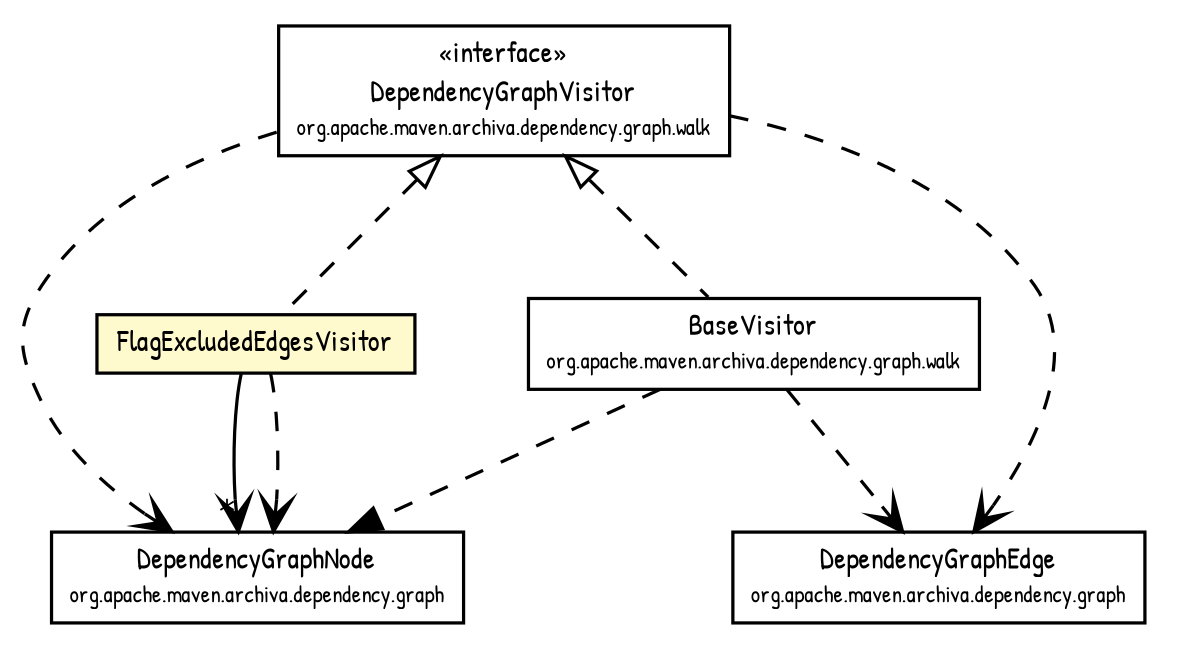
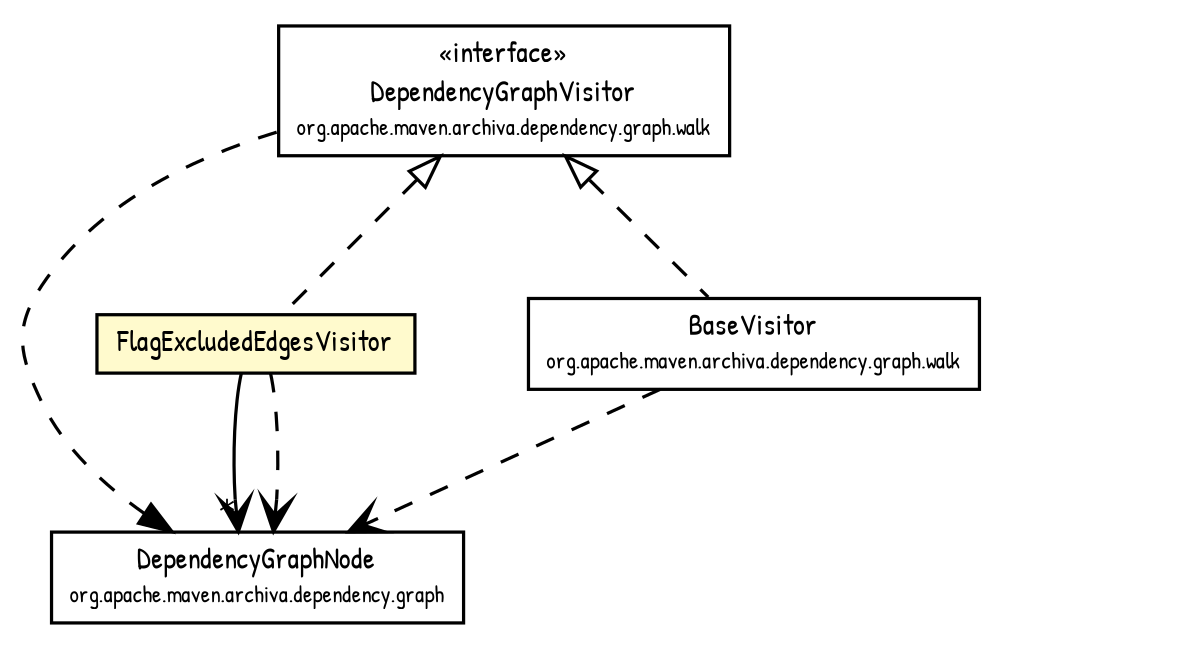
edge "DependencyGraphVisitor" -> "DependencyGraphNode": arrowhead open -> normal
edge "BaseVisitor" -> "DependencyGraphNode": arrowhead normal -> open
node "DependencyGraphEdge": removed
